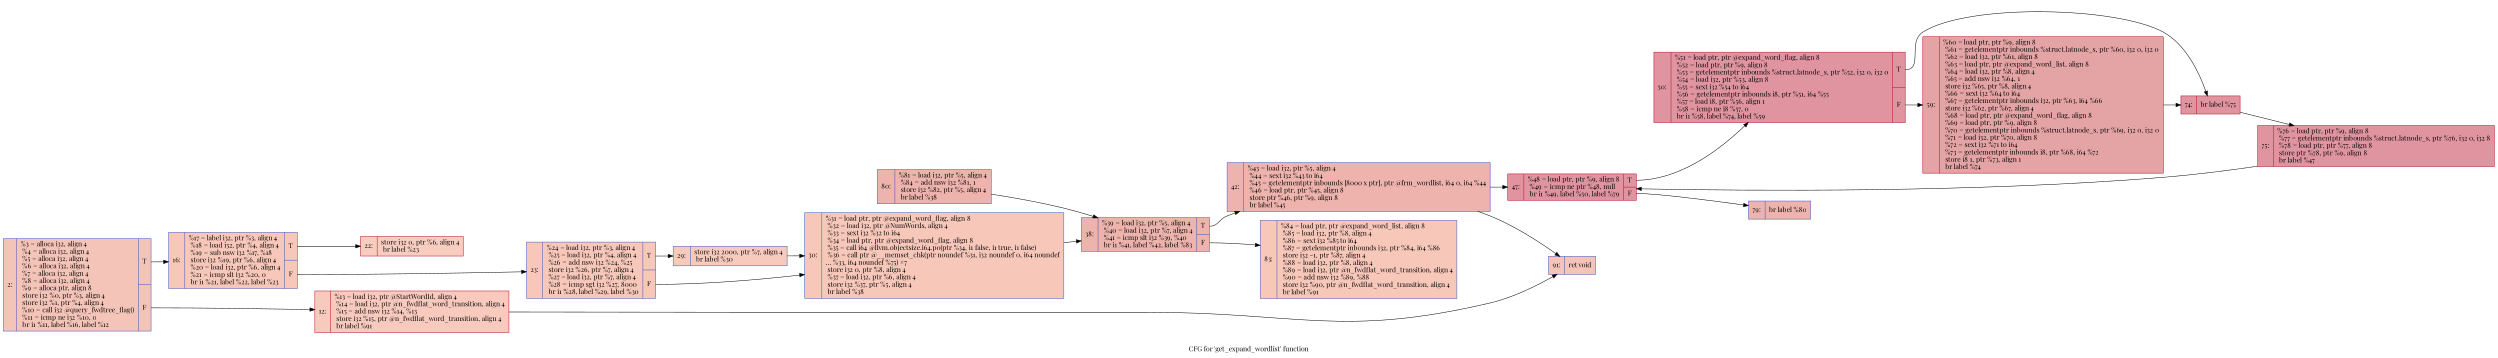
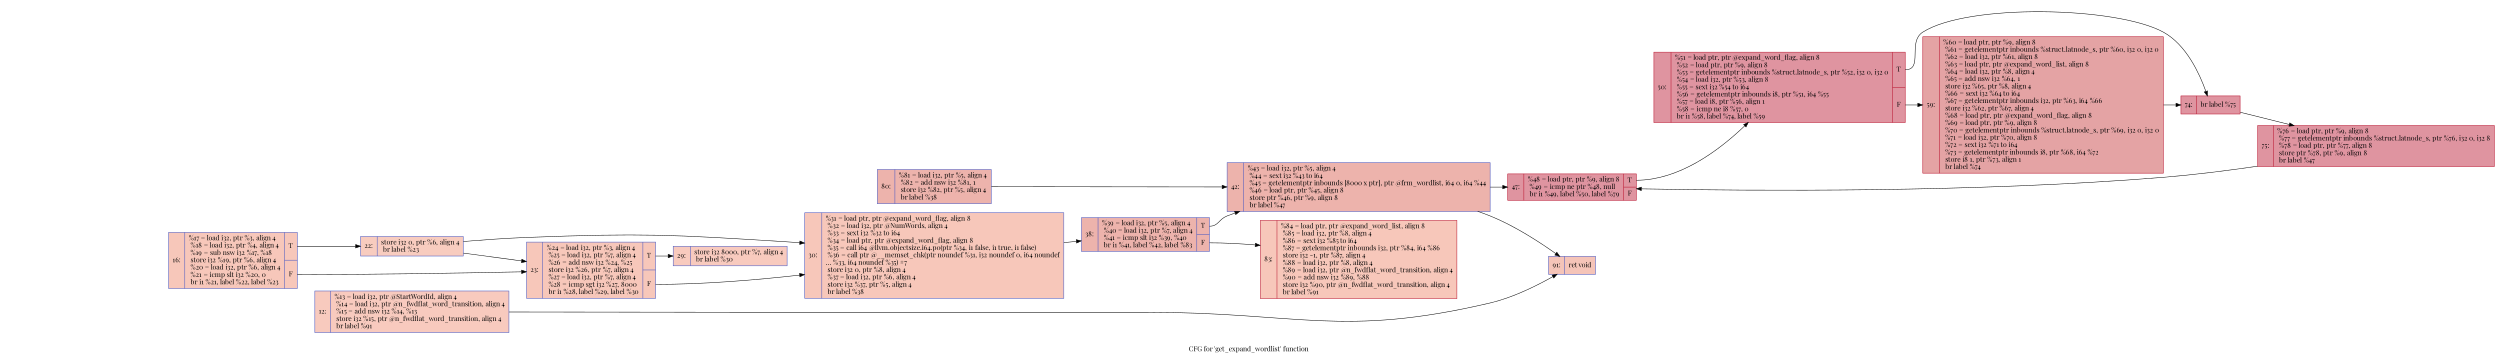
node "80:": text "%84 = add nsw i32 %81, 1" -> "%82 = add nsw i32 %81, 1"
edge "80:" -> "38:": now "80:" -> "42:"
node "42:": text "br label %45" -> "br label %47"
node "79:": removed
node "16:": text "%17 = label i32, ptr %3, align 4" -> "%17 = load i32, ptr %3, align 4"
node "22:": color #b70d28ff -> #3d50c3ff
node "29:": text "store i32 2000, ptr %7, align 4" -> "store i32 8000, ptr %7, align 4"
node "23:": text "%25 = load i32, ptr %4, align 4" -> "%25 = load i32, ptr %7, align 4"
edge "29:" -> "30:": now "22:" -> "30:"
edge "22:" -> "23:": added
node "83:": color #3d50c3ff -> #b70d28ff
node "30:": text "... %33, i64 noundef %75) #7" -> "... %33, i64 noundef %35) #7"
node "2:": removed
node "12:": color #b70d28ff -> #3d50c3ff
